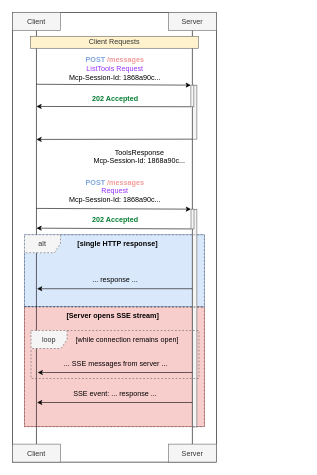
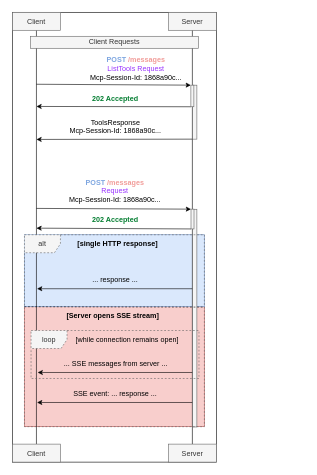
node "Client Requests": fillcolor #fff2cc -> #f5f5f5
node "POST /messages ListTools Request Mcp-Session-Id: 1868a90c...": moved (115, 67) -> (136, 67)
node "ToolsResponseMcp-Session-Id: 1868a90c...": moved (140, 158) -> (116, 128)
